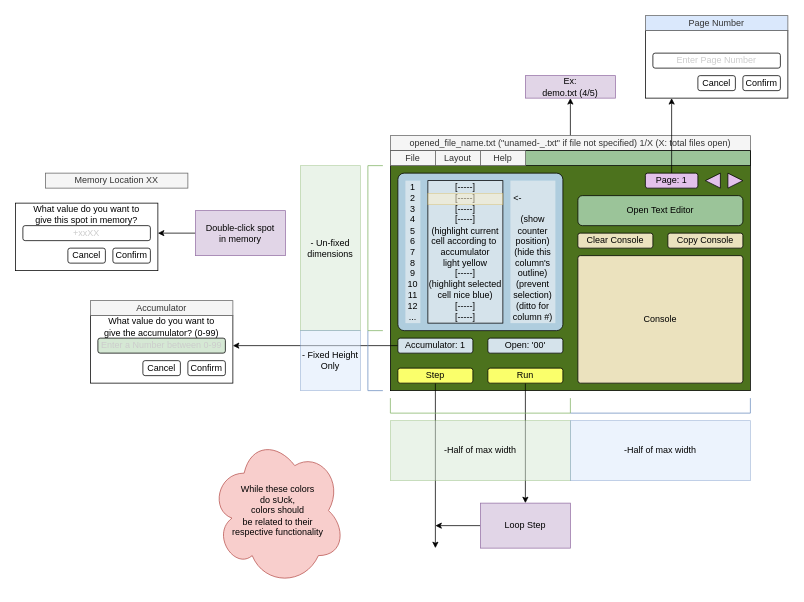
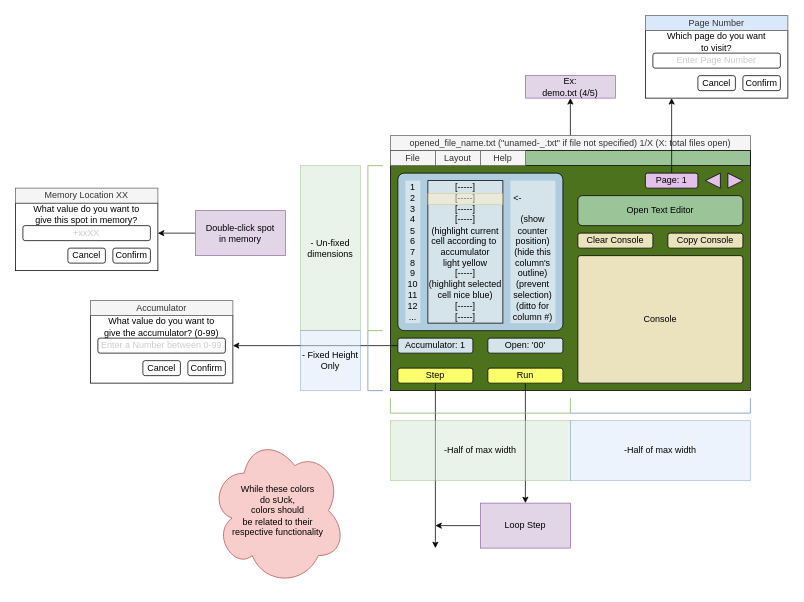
node "Which page do you want to visit?": added
node "Memory Location XX": moved (117, 180) -> (87, 195)
node "Enter a Number between 0-99": fillcolor #d5e8d4 -> #ffffff
